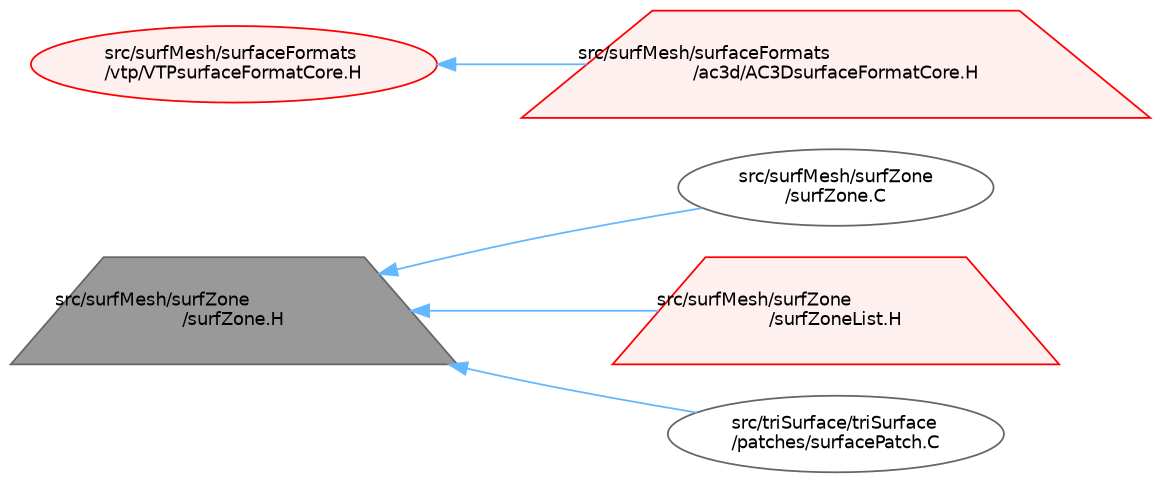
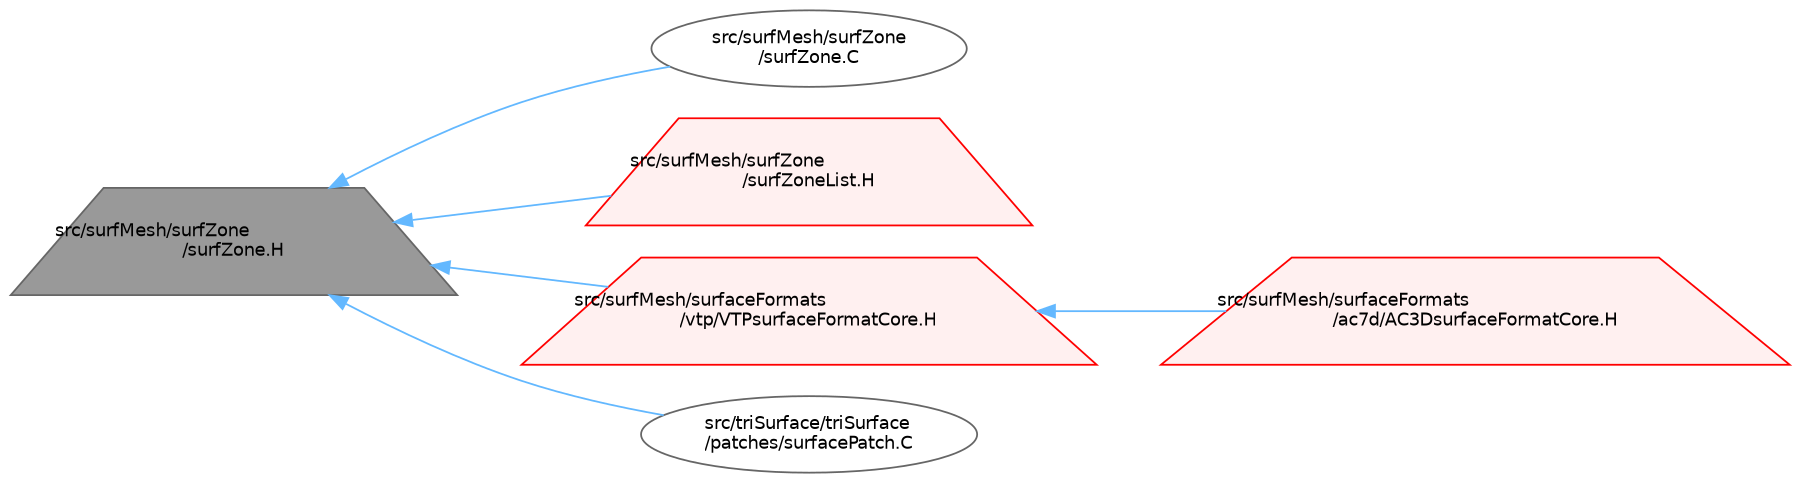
node "src/surfMesh/surfaceFormats /vtp/VTPsurfaceFormatCore.H": shape ellipse -> trapezium
node "src/surfMesh/surfaceFormats /ac3d/AC3DsurfaceFormatCore.H": label "src/surfMesh/surfaceFormats /ac3d/AC3DsurfaceFormatCore.H" -> "src/surfMesh/surfaceFormats /ac7d/AC3DsurfaceFormatCore.H"
edge "src/surfMesh/surfaceFormats /vtp/VTPsurfaceFormatCore.H" -> "src/surfMesh/surfZone /surfZone.H": added
